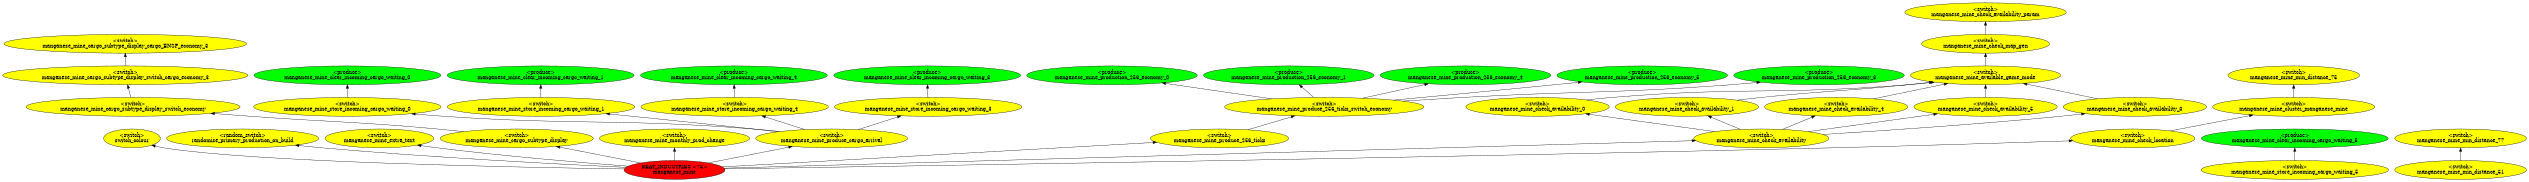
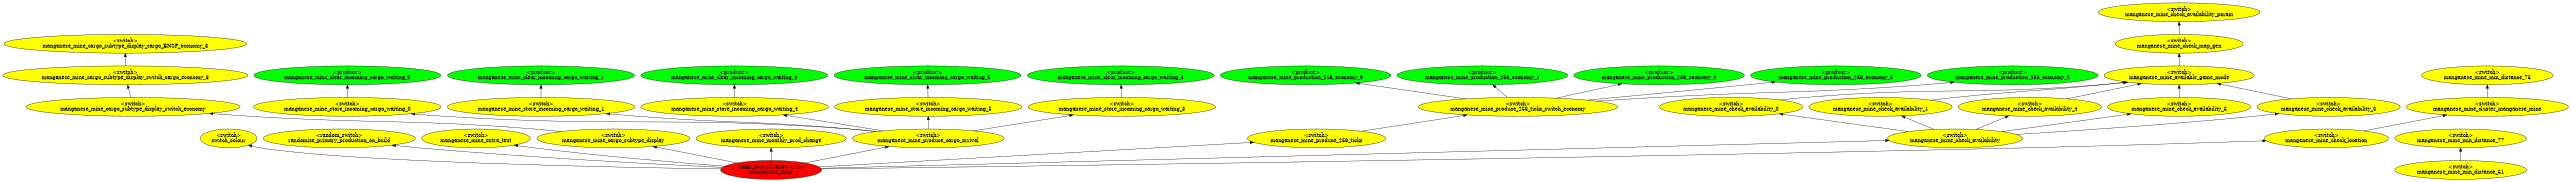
edge "<switch> manganese_mine_produce_cargo_arrival" -> "<switch> manganese_mine_store_incoming_cargo_waiting_5": added
